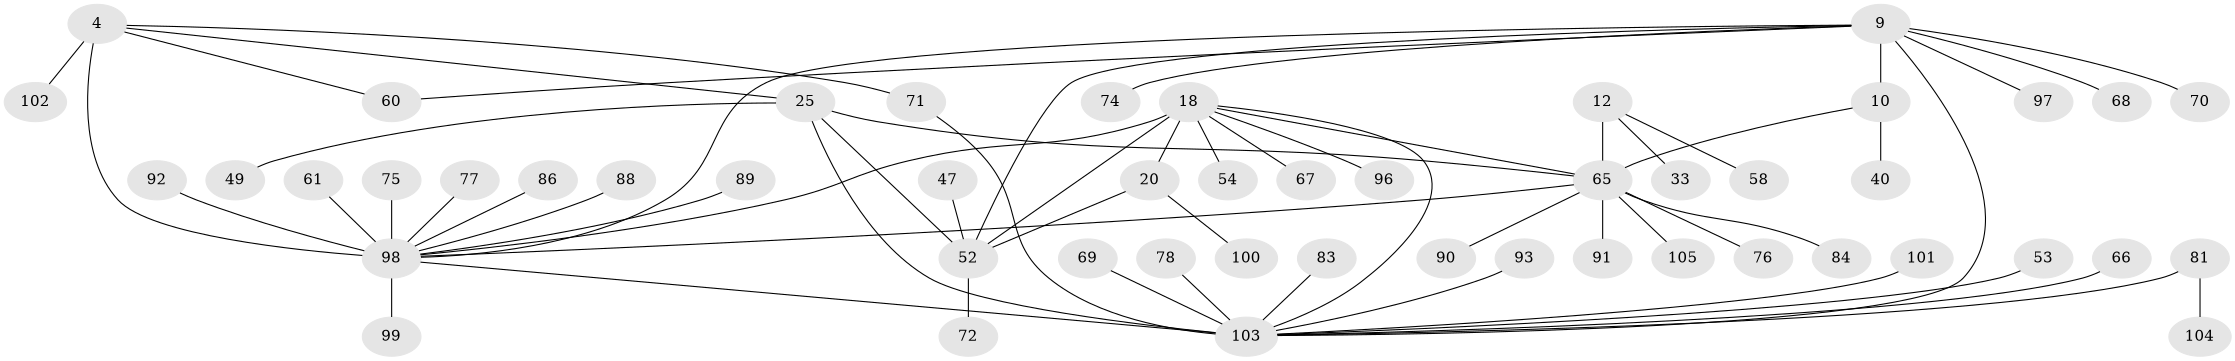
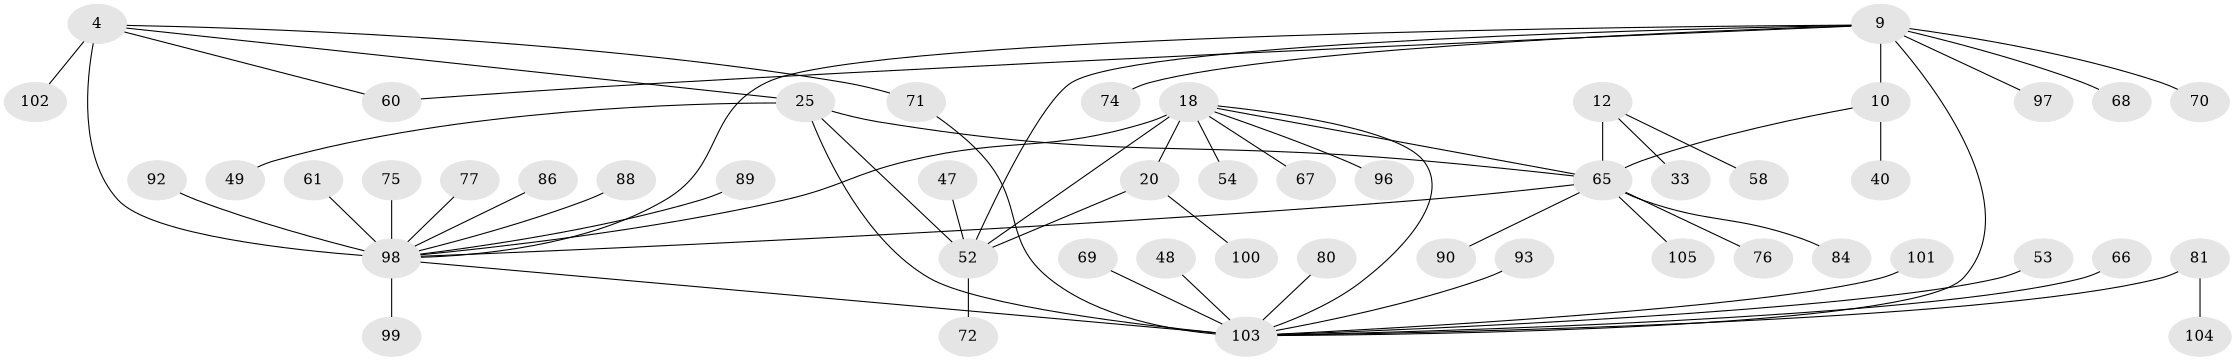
node "78": label "78" -> "48"
node "83": label "83" -> "80"
node "91": removed
